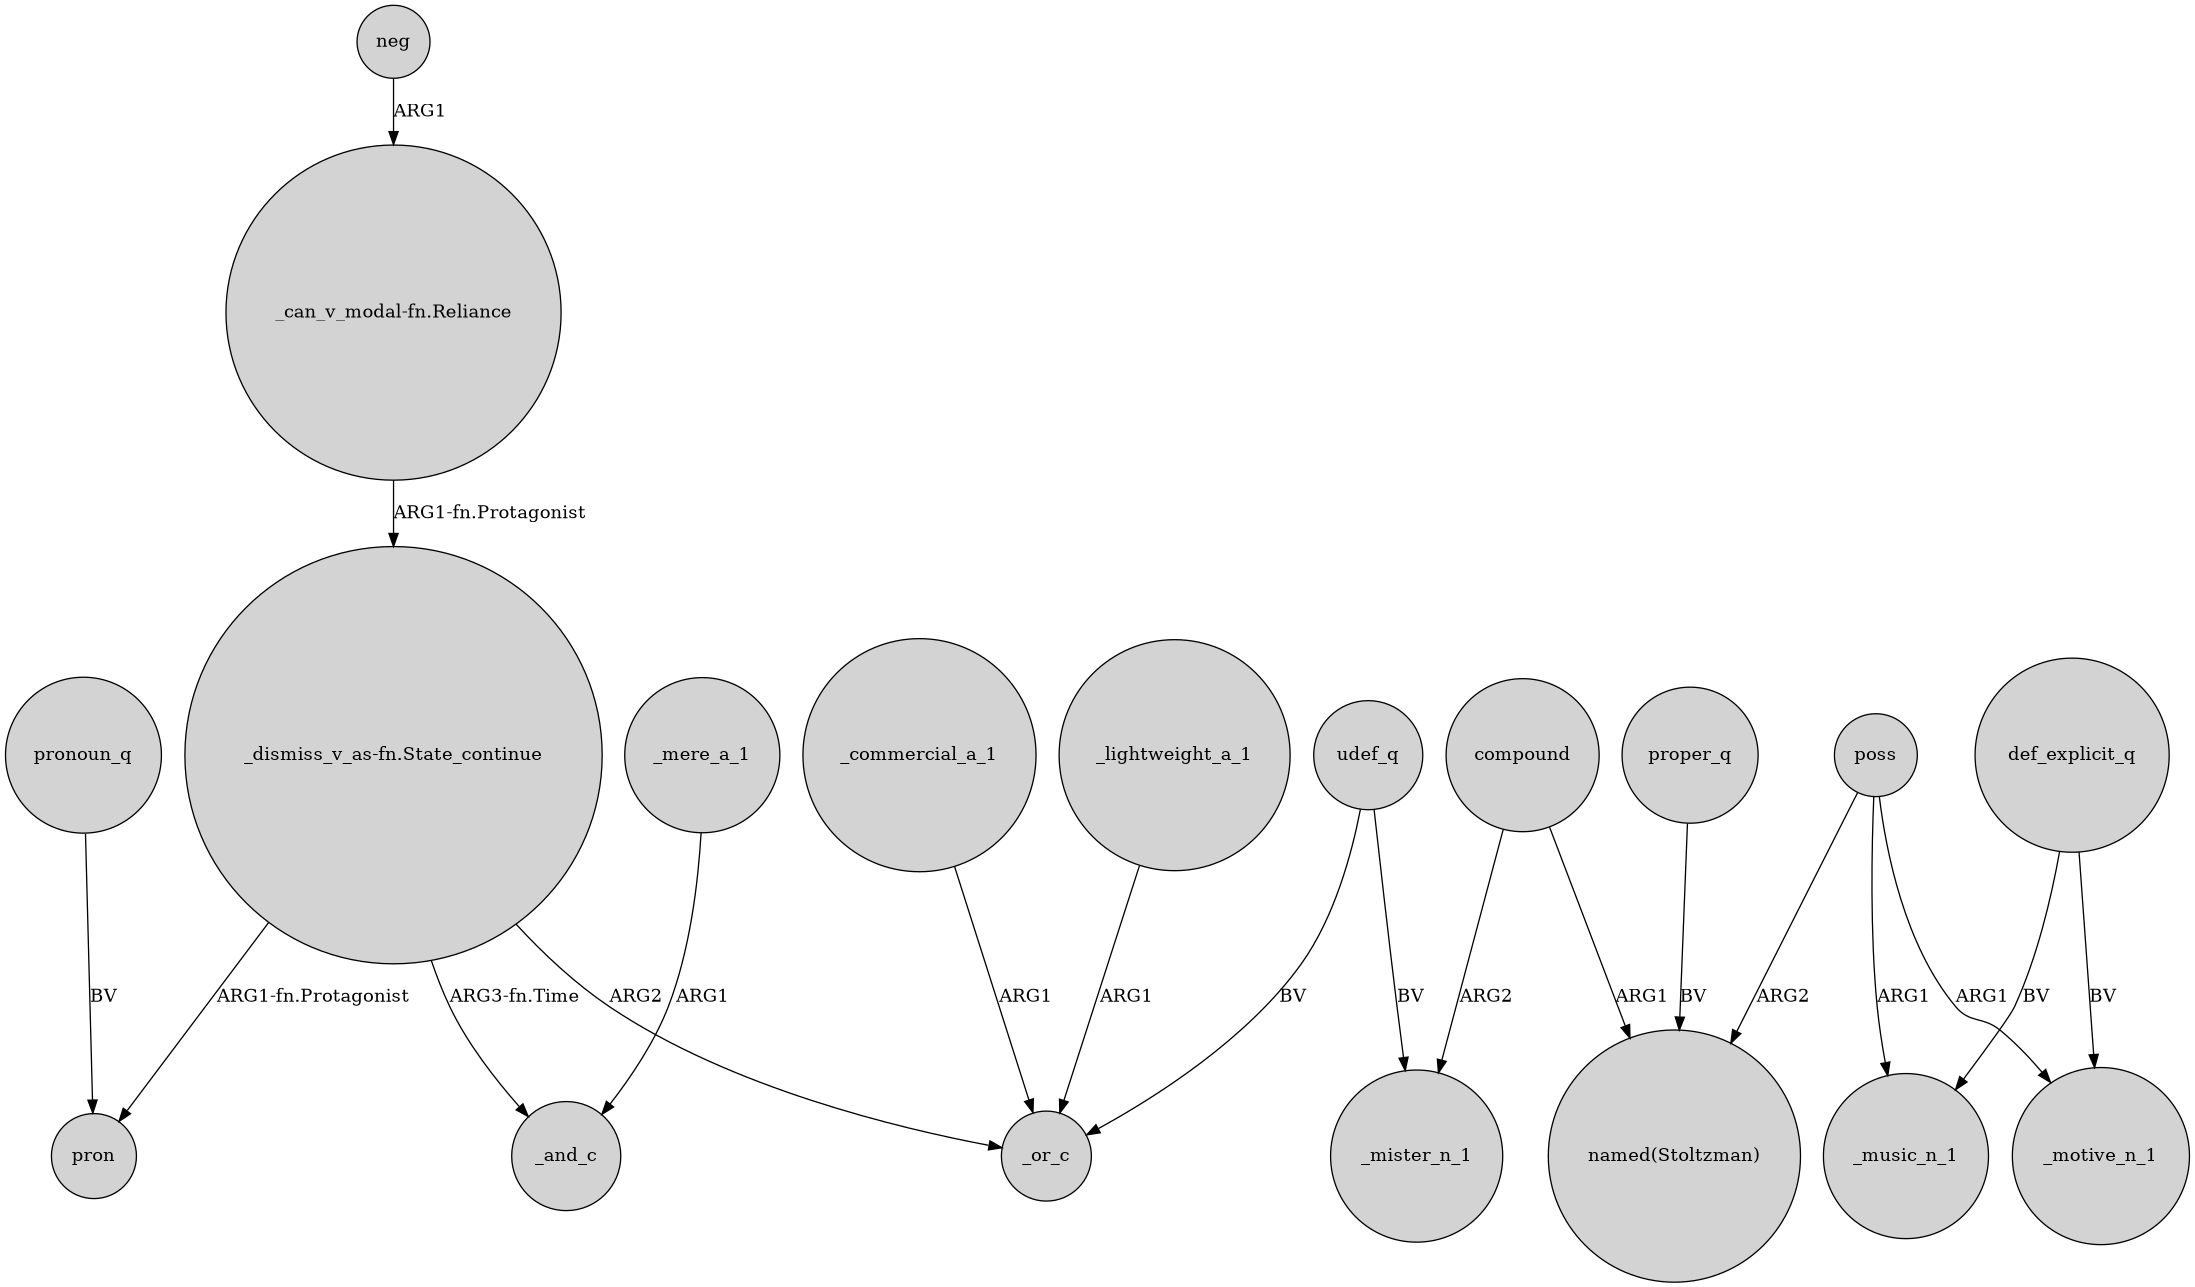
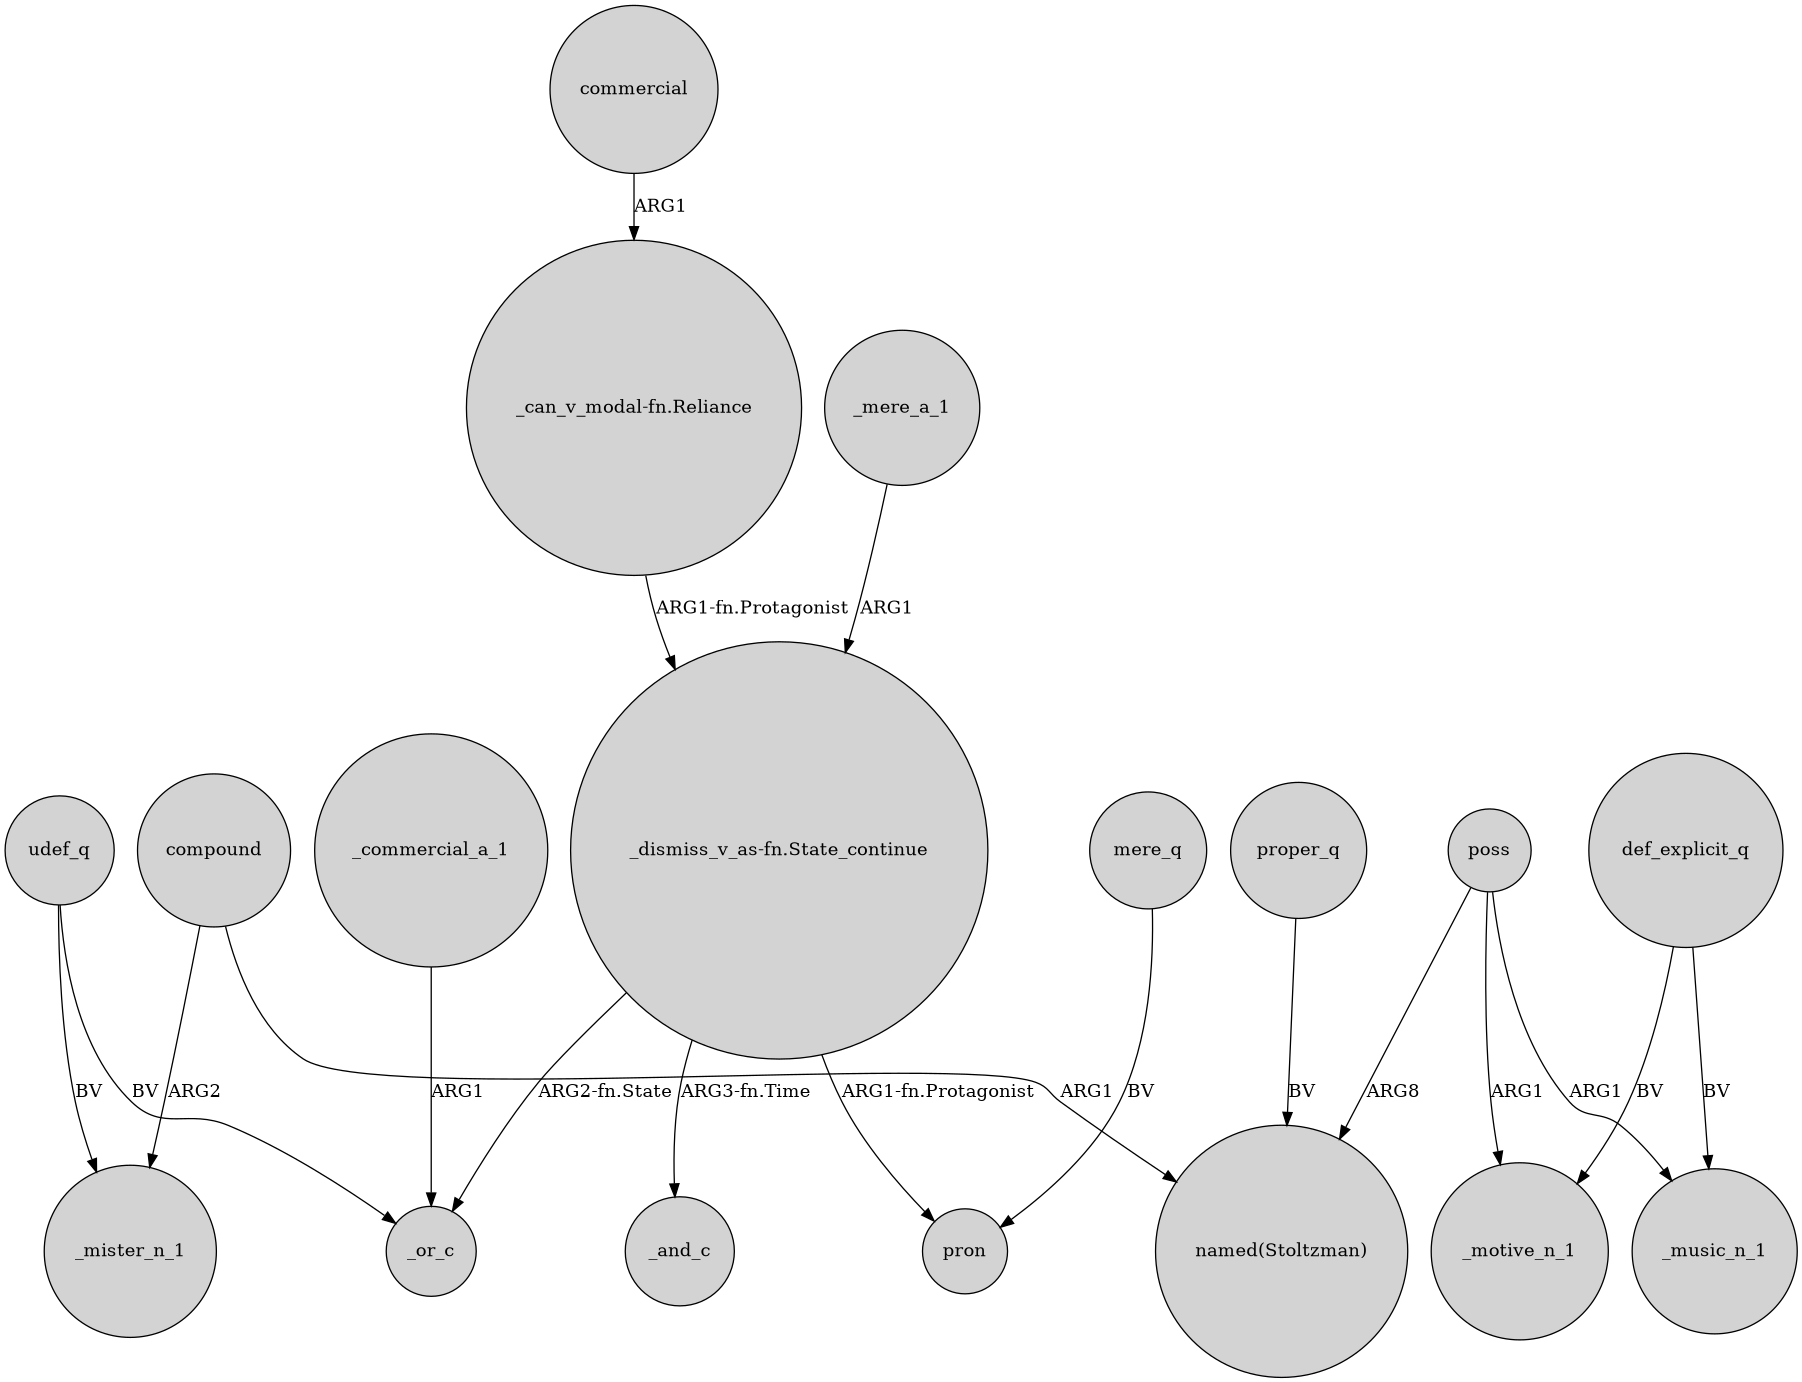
node "neg": label "neg" -> "commercial"
node "pronoun_q": label "pronoun_q" -> "mere_q"
node "_lightweight_a_1": removed
edge "_mere_a_1" -> "_and_c": now "_mere_a_1" -> "_dismiss_v_as-fn.State_continue"
edge "_dismiss_v_as-fn.State_continue" -> "_or_c": label "ARG2" -> "ARG2-fn.State"
edge "poss" -> "named(Stoltzman)": label "ARG2" -> "ARG8"
